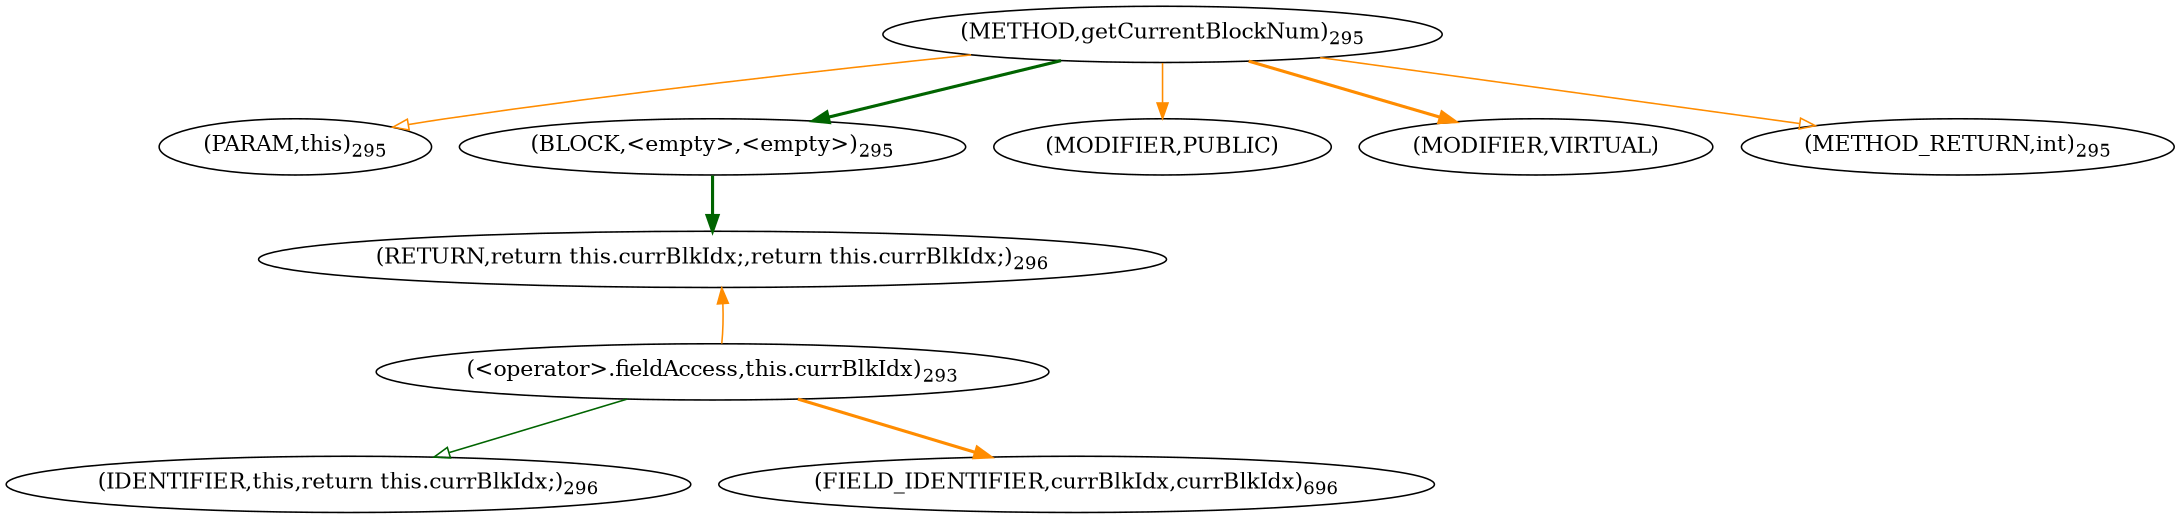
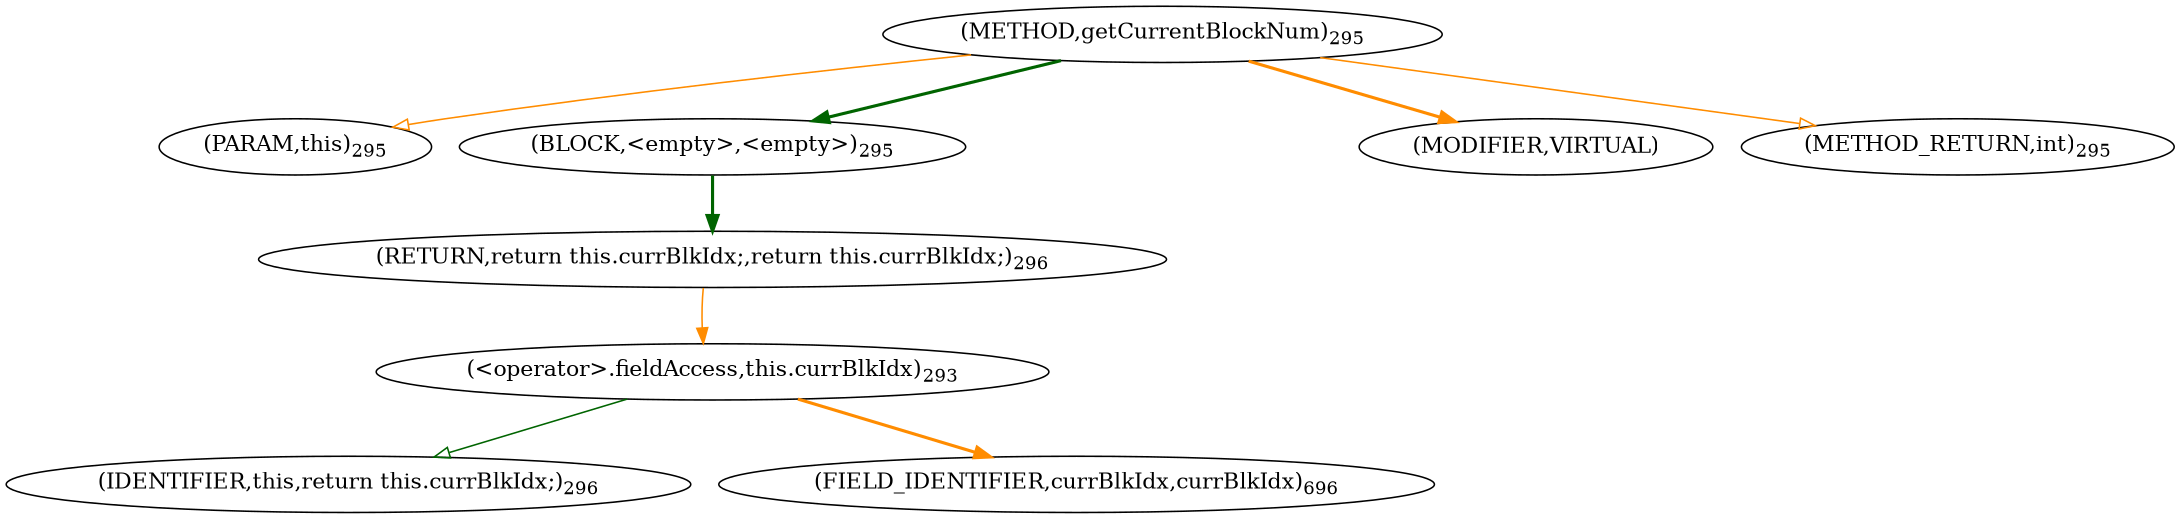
node "(MODIFIER,PUBLIC)": removed
edge "(<operator>.fieldAccess,this.currBlkIdx)" -> "(RETURN,return this.currBlkIdx;,return this.currBlkIdx;)": reversed
